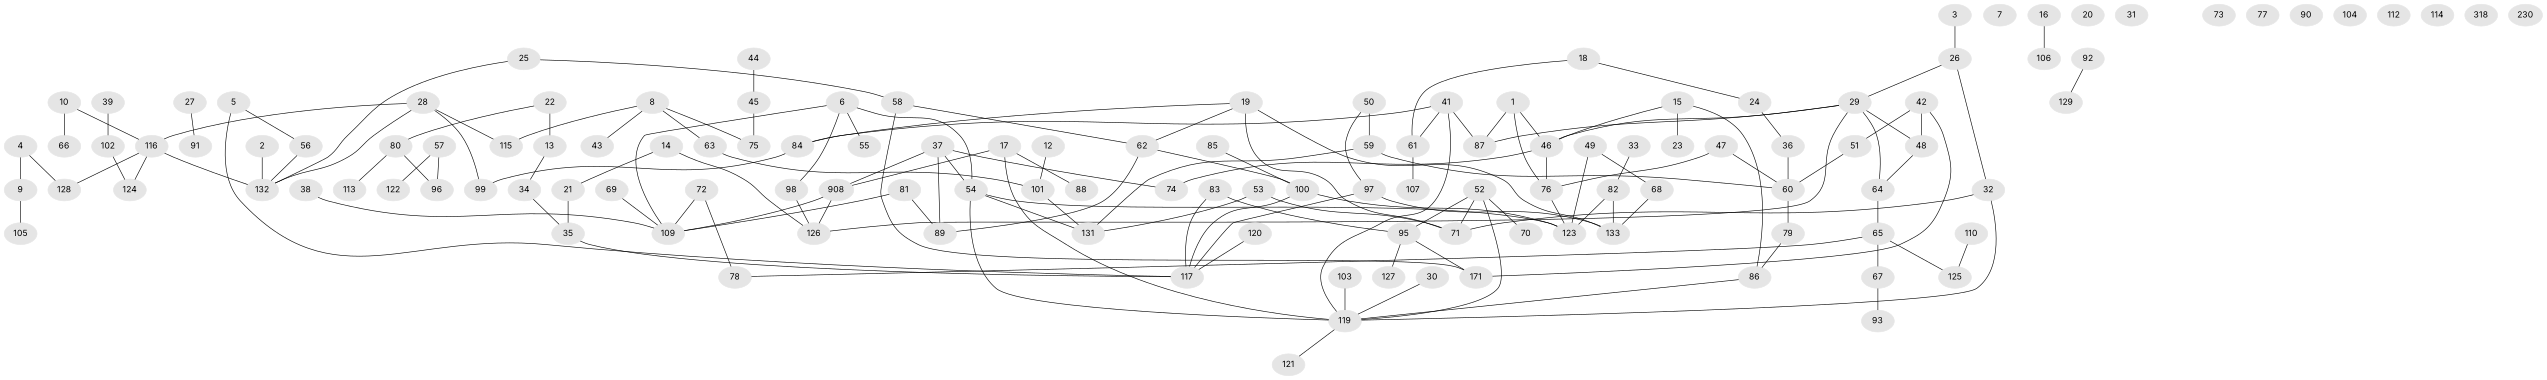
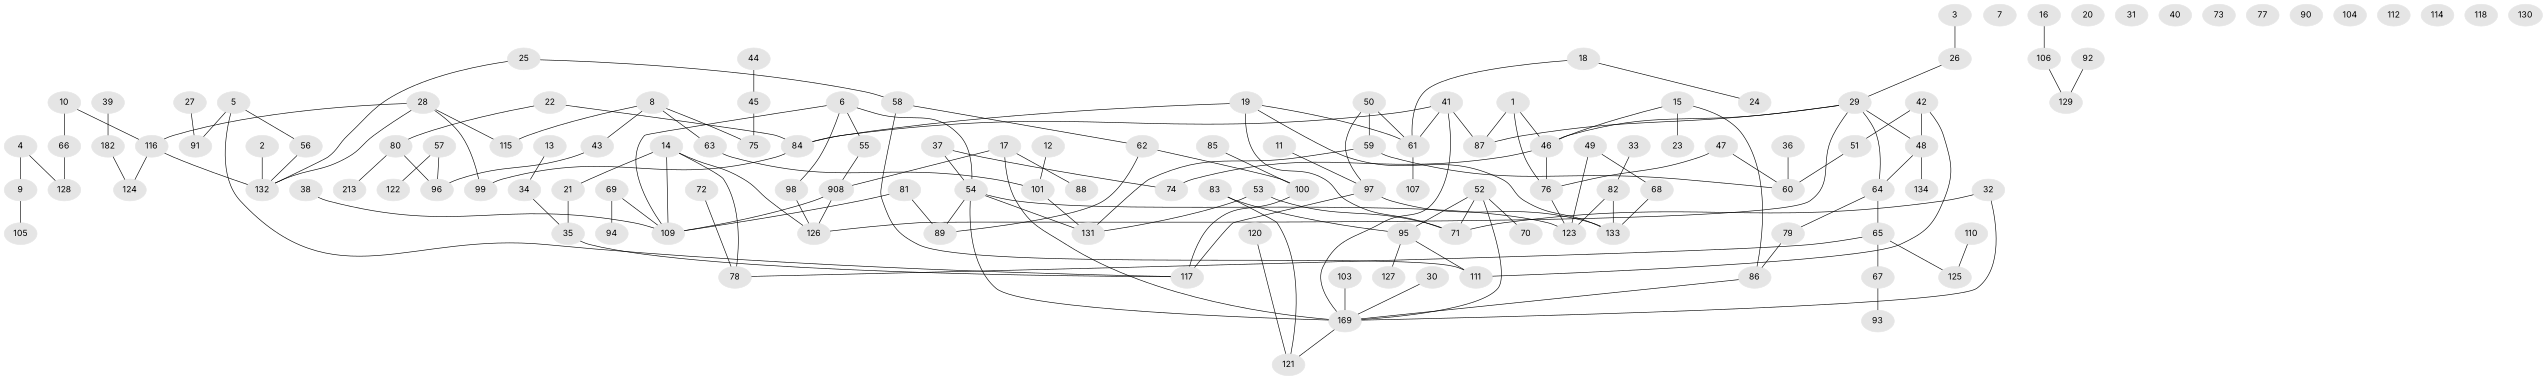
node "40": added
node "318": label "318" -> "118"
node "230": label "230" -> "130"
edge "106" -- "129": added
edge "5" -- "91": added
edge "22" -- "13": now "22" -- "84"
edge "50" -- "61": added
edge "24" -- "36": removed
edge "26" -- "32": removed
edge "19" -- "62": now "19" -- "61"
node "102": label "102" -> "182"
node "11": added
edge "43" -- "96": added
edge "37" -- "908": now "55" -- "908"
edge "116" -- "128": now "66" -- "128"
node "113": label "113" -> "213"
edge "37" -- "89": now "54" -- "89"
node "134": added
edge "14" -- "78": added
edge "100" -- "123": removed
edge "72" -- "109": now "14" -- "109"
edge "60" -- "79": now "64" -- "79"
edge "83" -- "117": now "83" -- "121"
node "94": added
edge "120" -- "117": now "120" -- "121"
node "171": label "171" -> "111"
node "119": label "119" -> "169"
